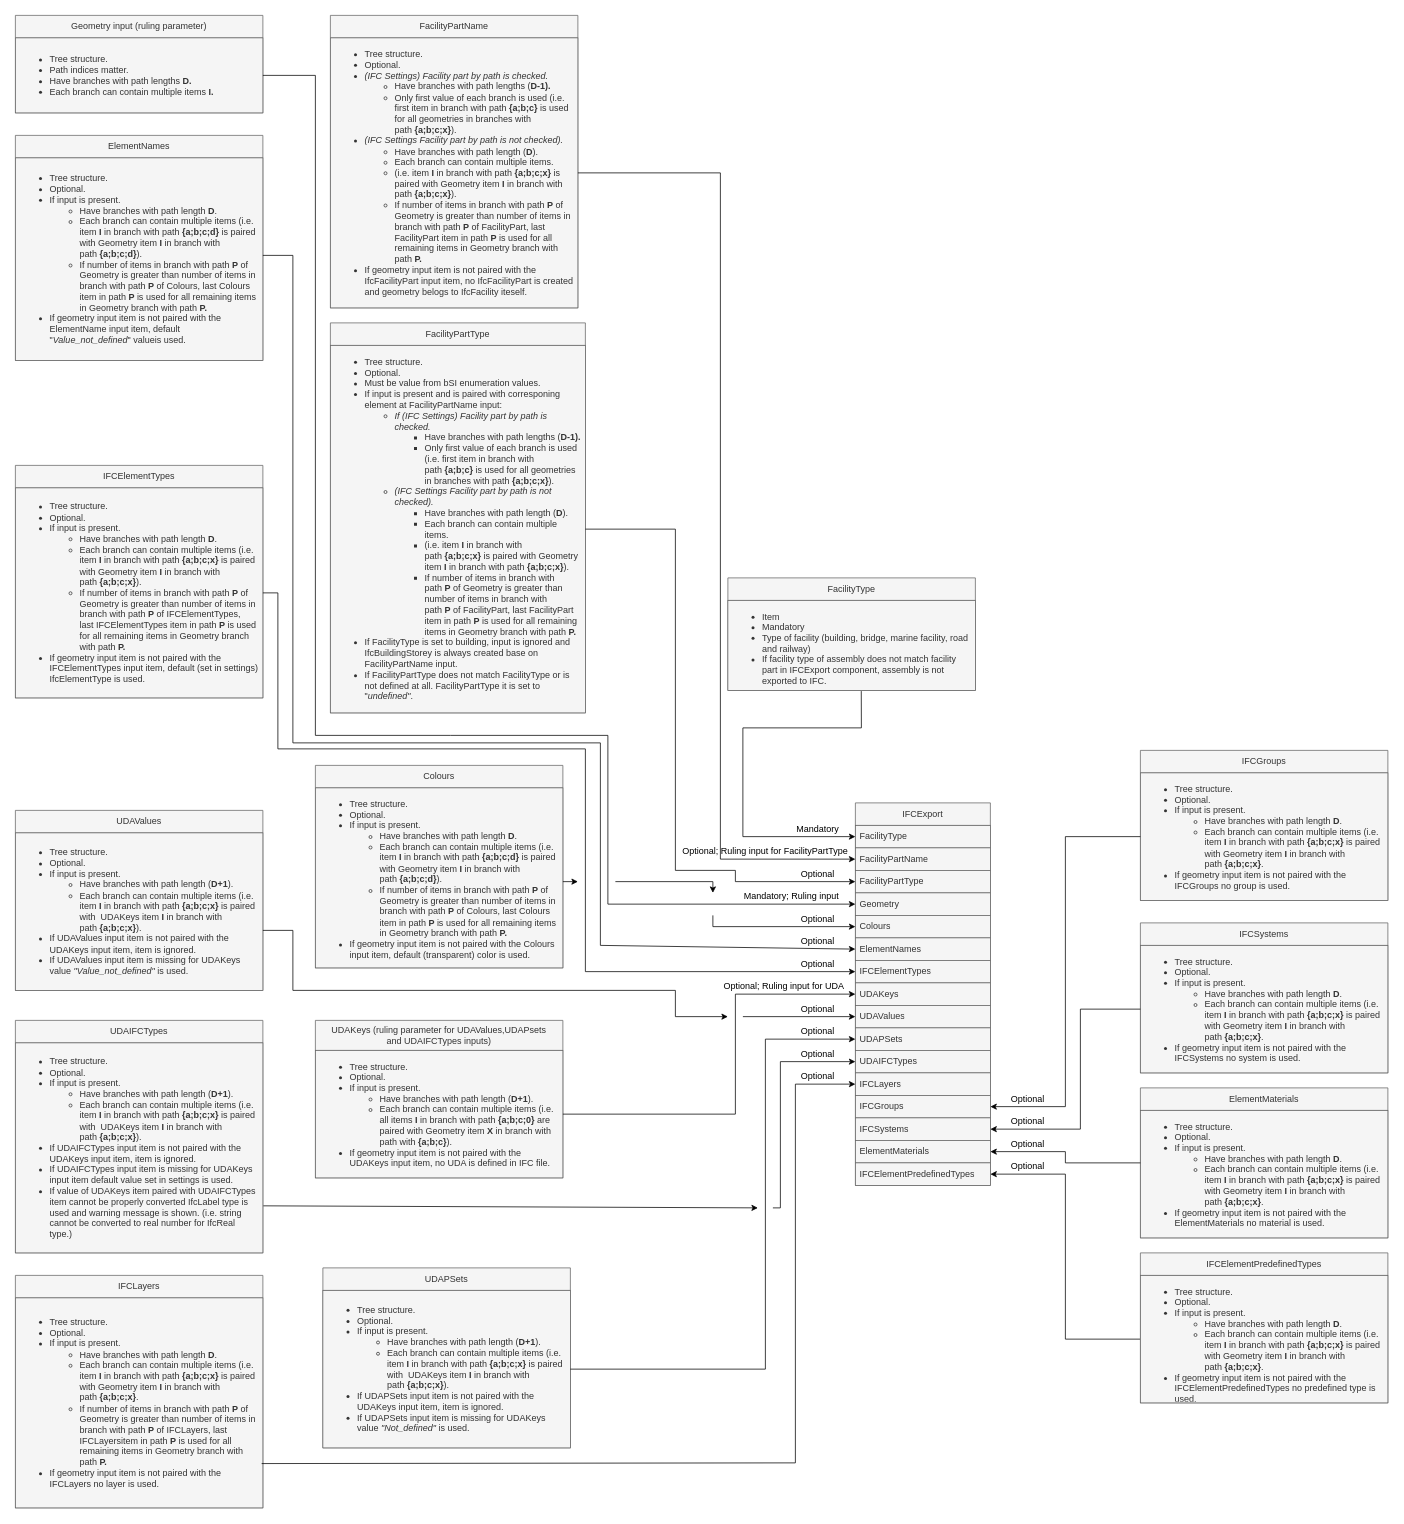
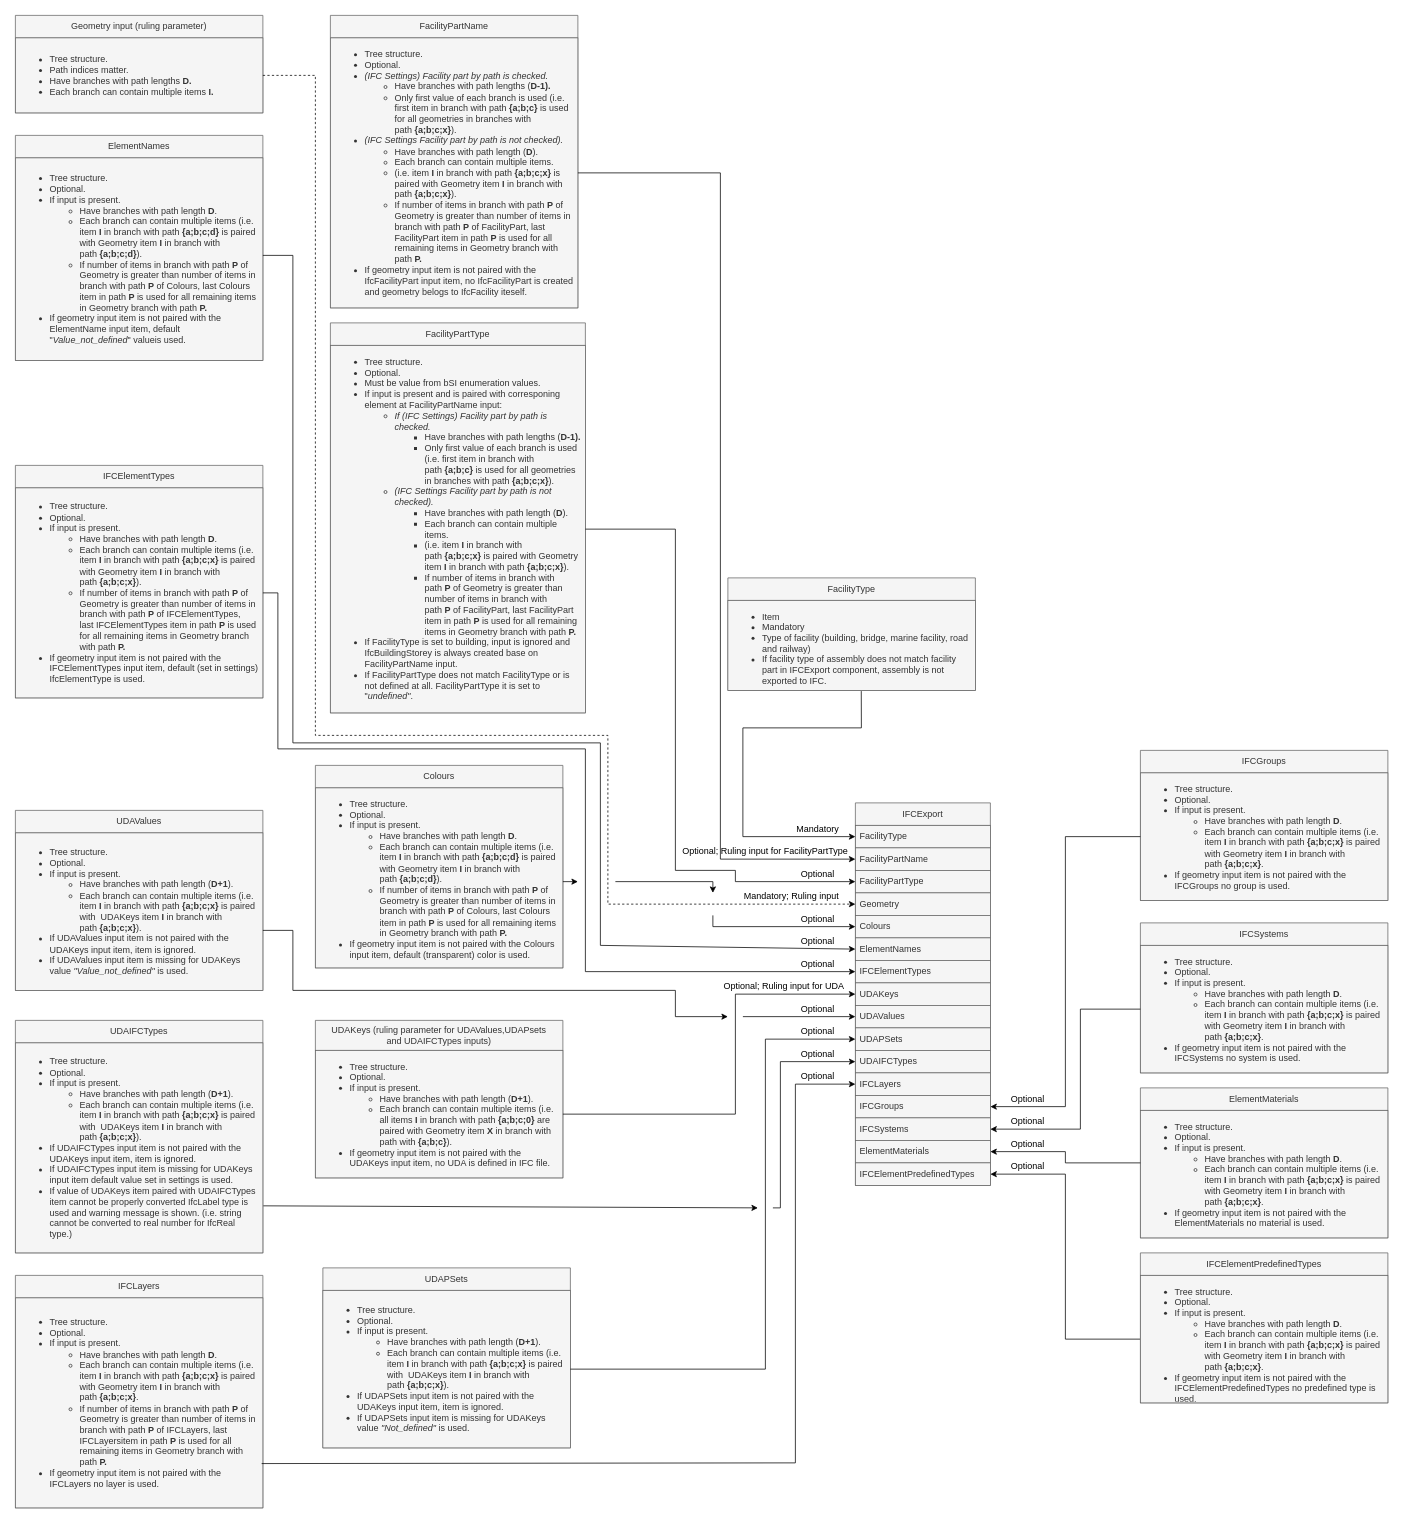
edge "Tree structure. Path indices matter. Have branches with path lengths D. Each branch can contain multiple items I." -> "Geometry": style solid -> dashed
